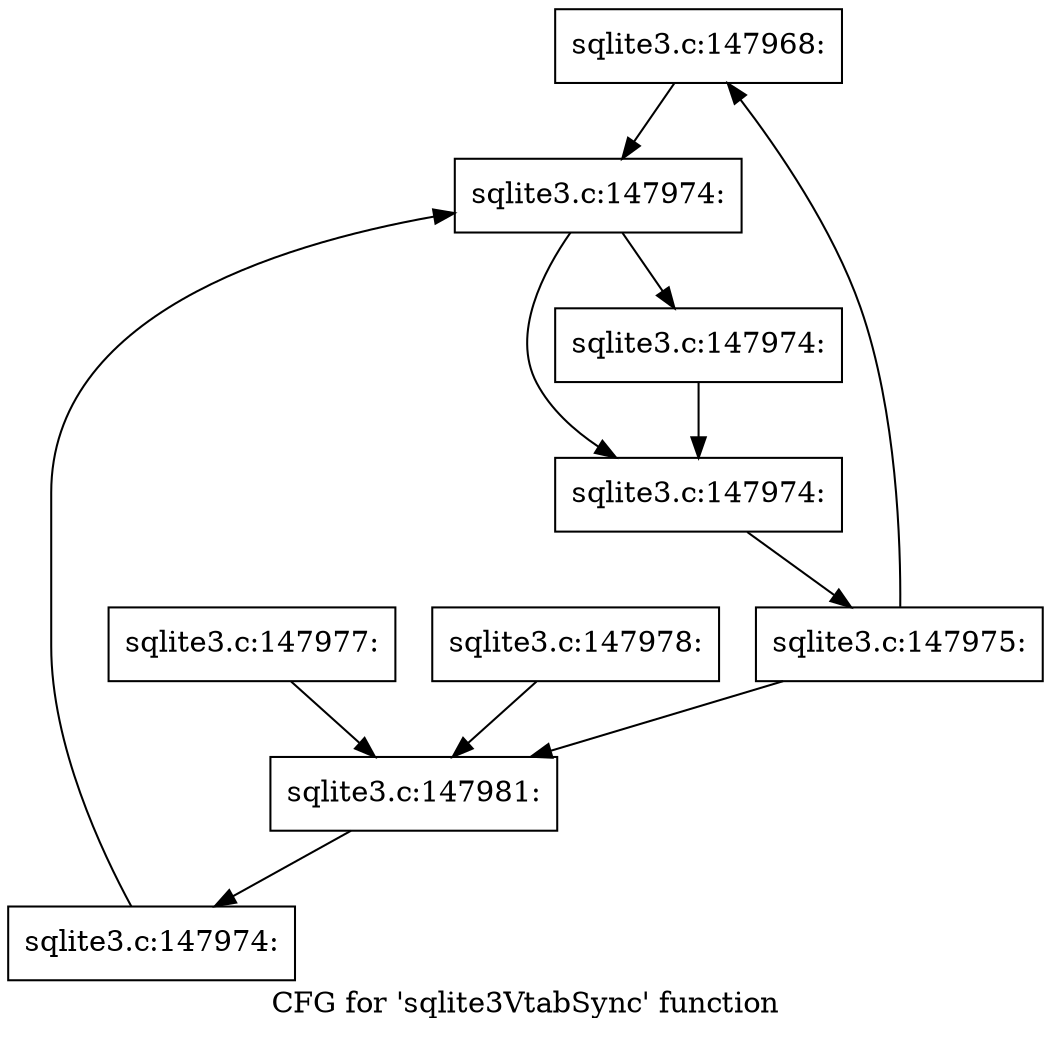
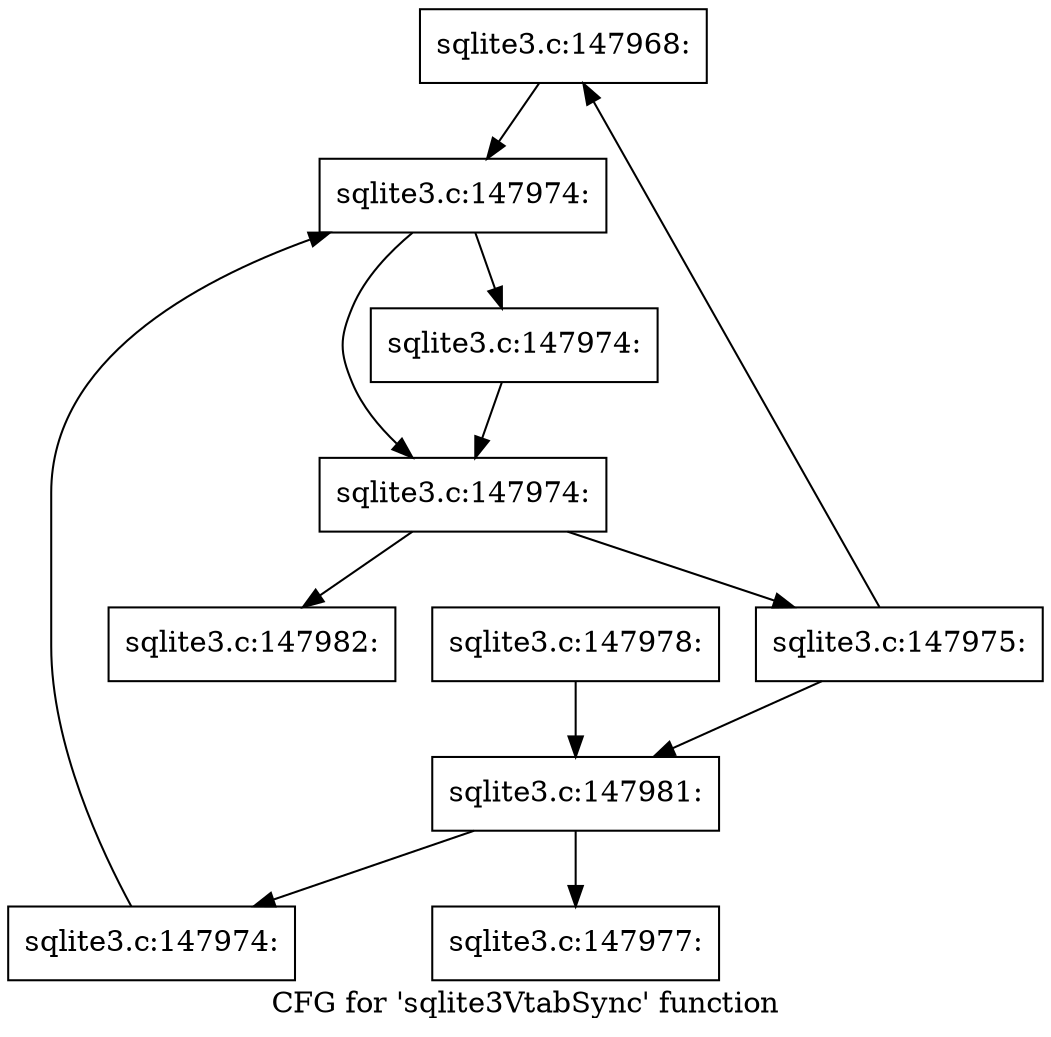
node "sqlite3.c:147982:": added
edge "sqlite3.c:147977:" -> "sqlite3.c:147981:": reversed
